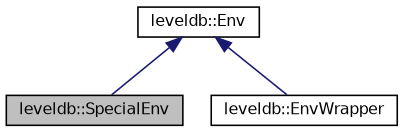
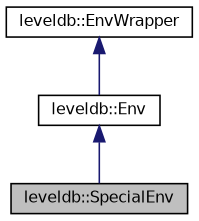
edge "leveldb::EnvWrapper" -> "leveldb::Env": reversed
